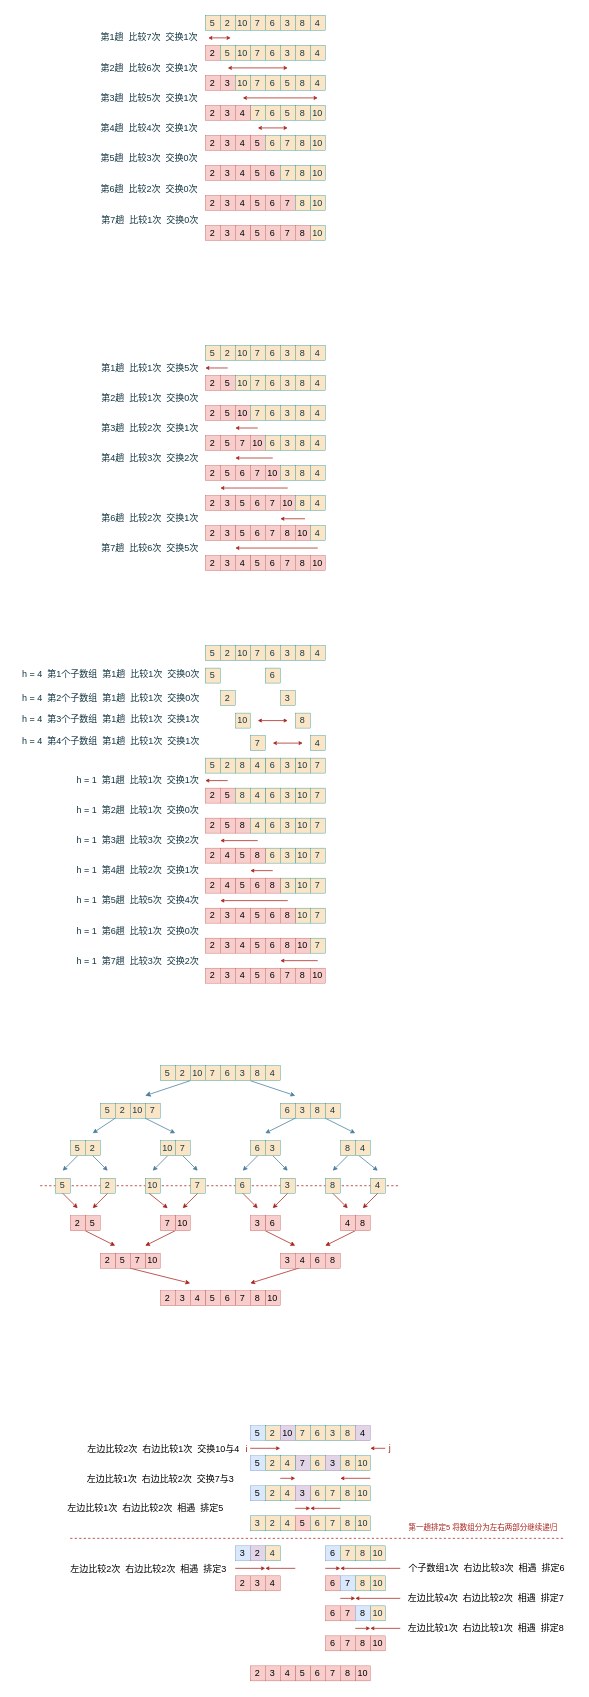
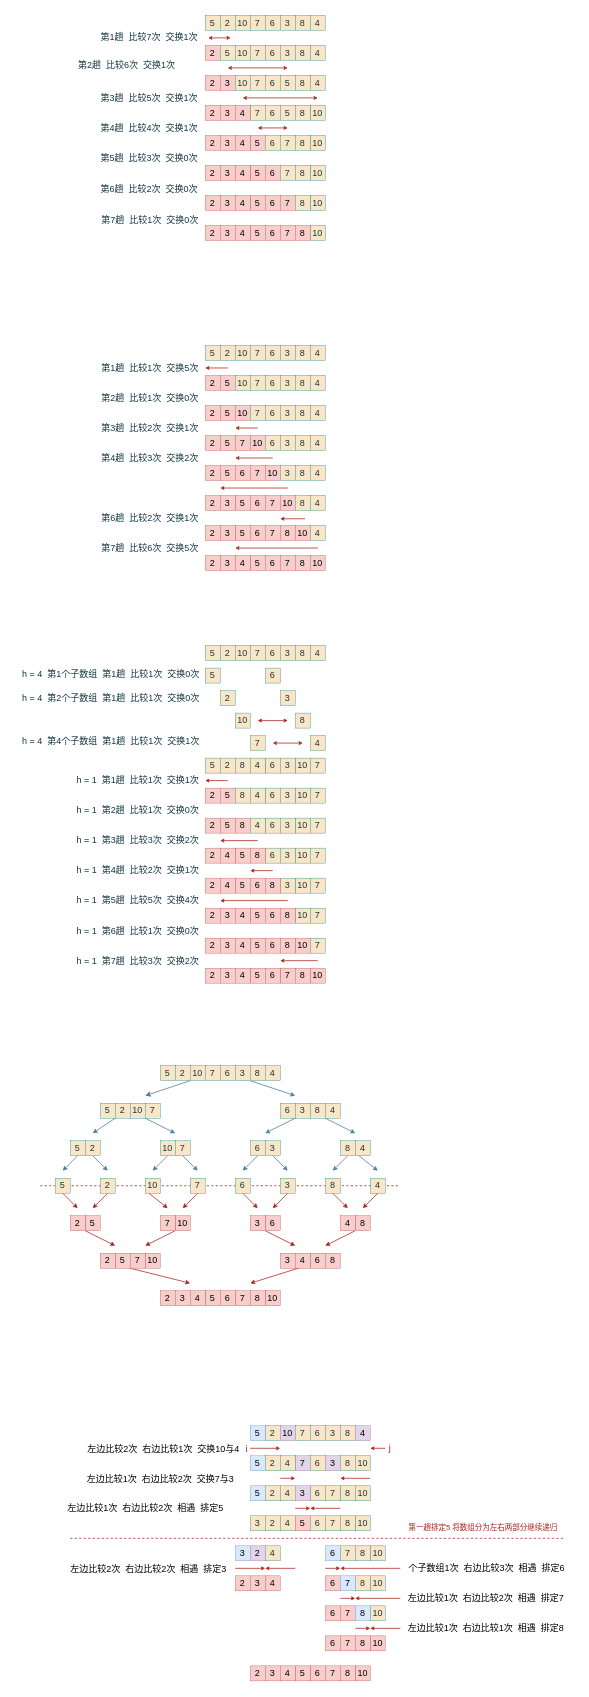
node "第2趟 比较6次 交换1次": moved (149, 69) -> (126, 65)
node "h = 4 第3个子数组 第1趟 比较1次 交换1次": removed
node "左边比较4次 右边比较2次 相遇 排定7": label "左边比较4次 右边比较2次 相遇 排定7" -> "左边比较1次 右边比较2次 相遇 排定7"
